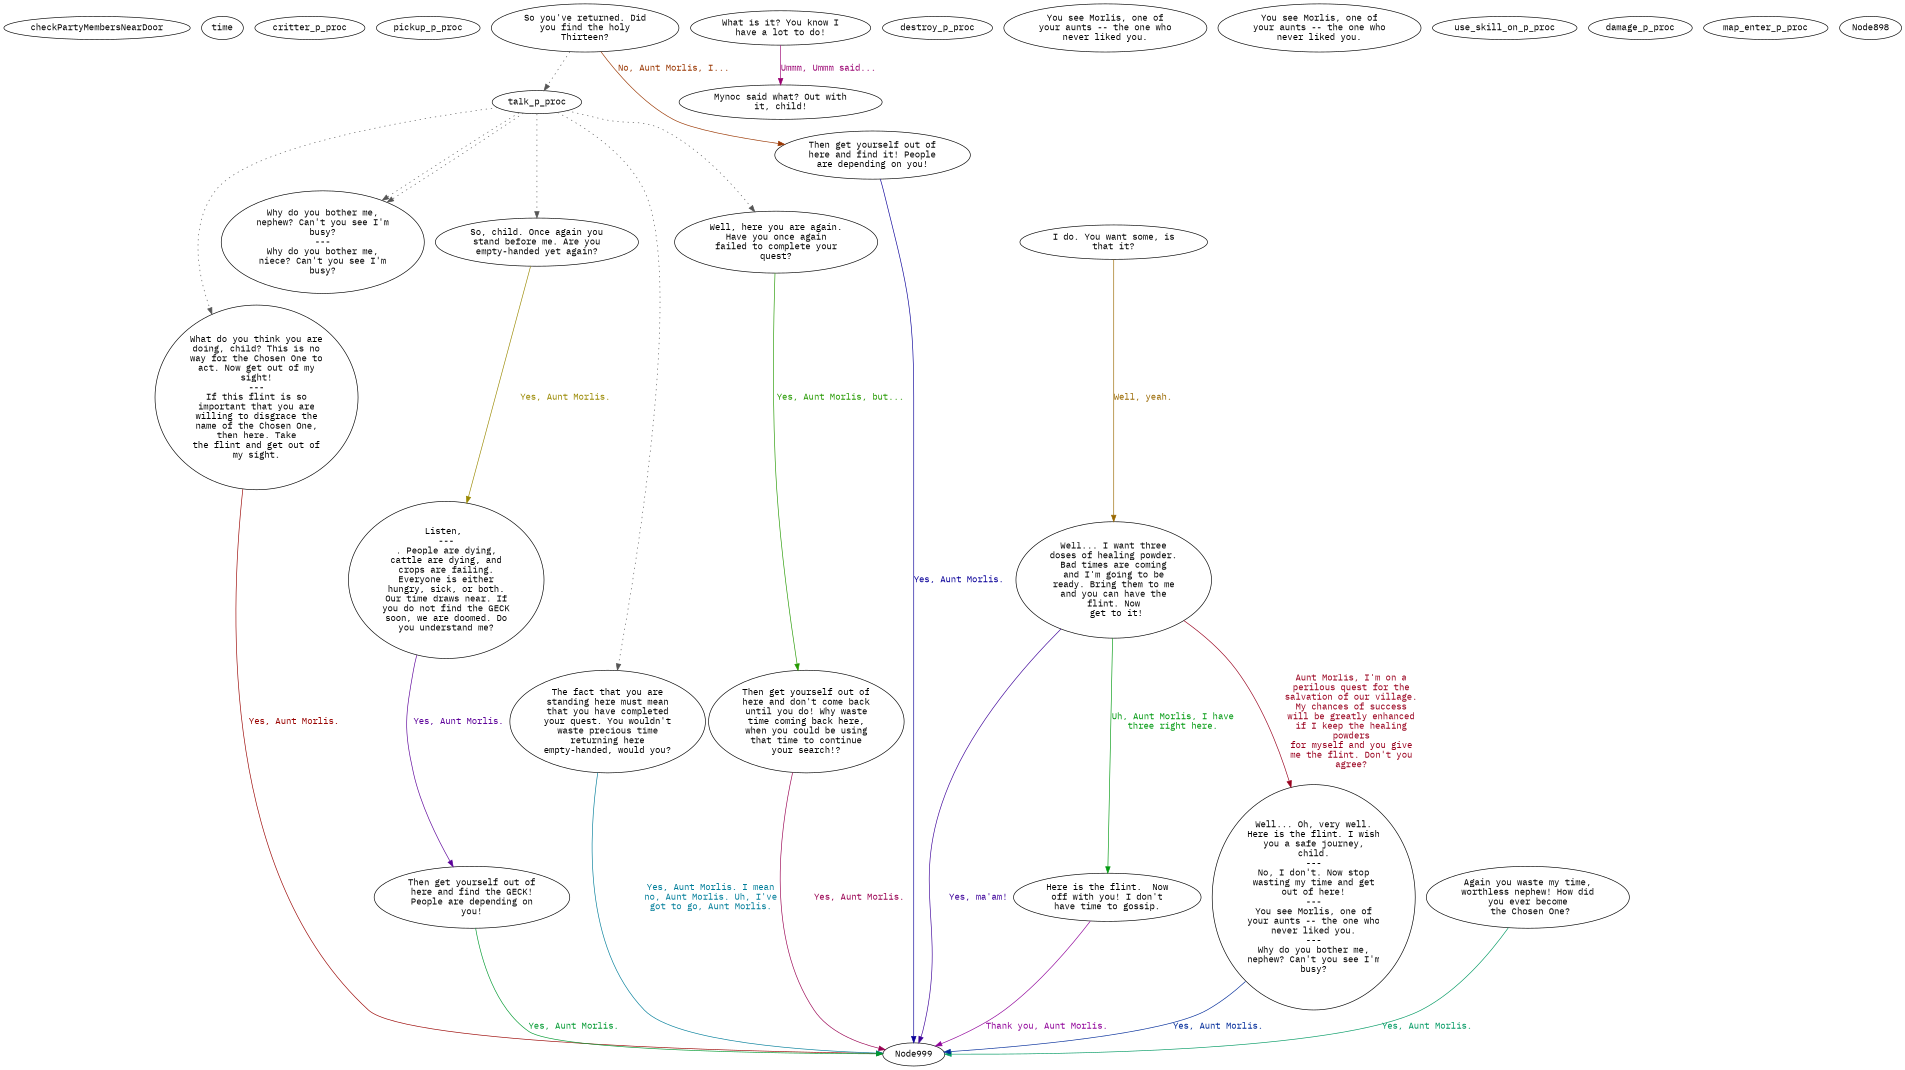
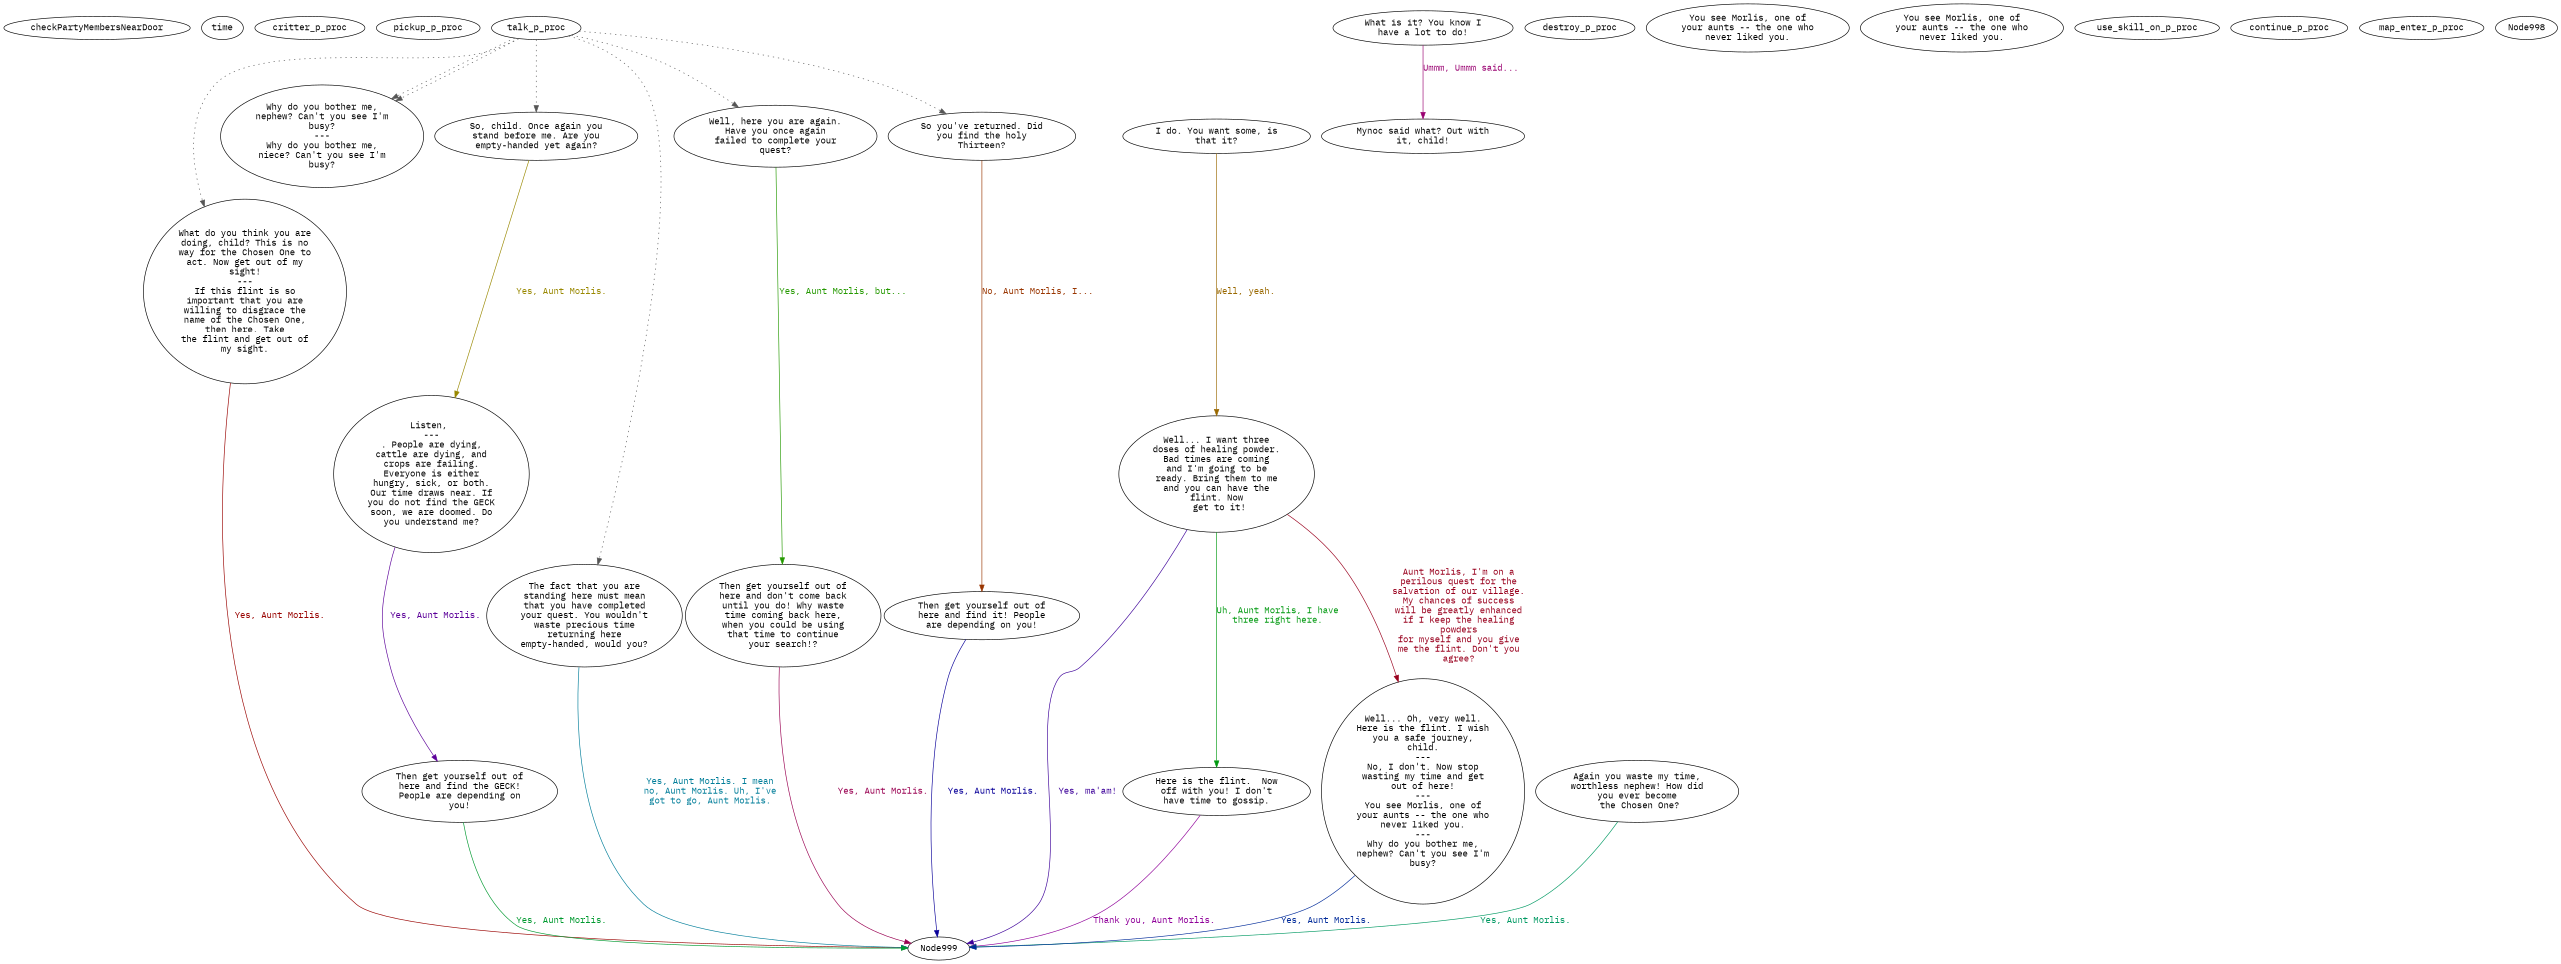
node "damage_p_proc": label "damage_p_proc" -> "continue_p_proc"
node "Node898": label "Node898" -> "Node998"
edge "So you've returned. Did you find the holy Thirteen?" -> "talk_p_proc": reversed
